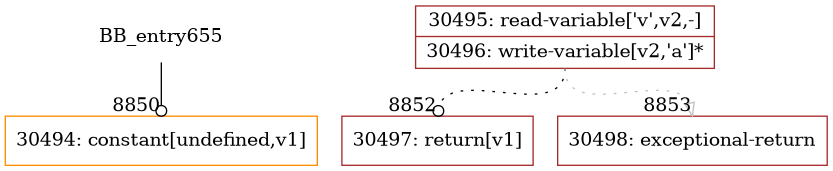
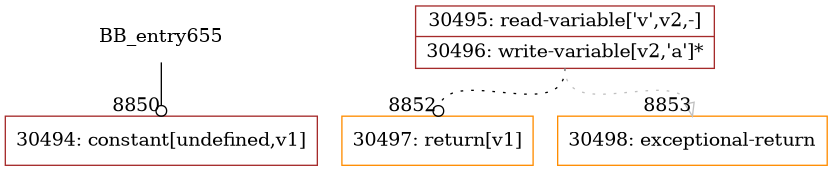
node "30494: constant[undefined,v1]": color darkorange -> brown
node "30497: return[v1]": color brown -> darkorange
node "30498: exceptional-return": color brown -> darkorange
